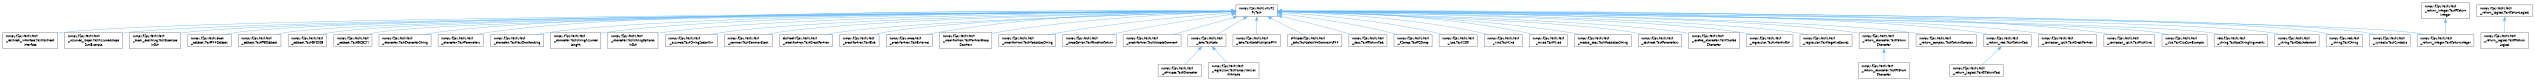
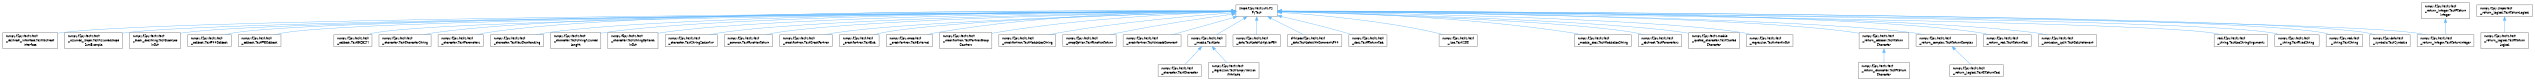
node "numpy.f2py.tests.util.F2 PyTest": label "numpy.f2py.tests.util.F2 PyTest" -> "shape.f2py.tests.util.F2 PyTest"
node "numpy.f2py.tests.test _return_logical.TestReturnLogical": label "numpy.f2py.tests.test _return_logical.TestReturnLogical" -> "numpy.f2py.shape.test _return_logical.TestReturnLogical"
node "numpy.f2py.tests.block _callback.TestF77Callback": label "numpy.f2py.tests.block _callback.TestF77Callback" -> "numpy.f2py.tests.test _callback.TestF77Callback"
node "numpy.f2py.tests.test _callback.TestGH18335": removed
node "numpy.f1py.tests.test _character.TestStringAssumed Length": label "numpy.f1py.tests.test _character.TestStringAssumed Length" -> "numpy.f2py.tests.test _character.TestStringAssumed Length"
node "numpy.f2py.tests.test _character.TestStringOptional InOut": label "numpy.f2py.tests.test _character.TestStringOptional InOut" -> "numpy.f0py.tests.test _character.TestStringOptional InOut"
node "numpy.f2py.tests.test _assumed.TestStringScalarArr": label "numpy.f2py.tests.test _assumed.TestStringScalarArr" -> "numpy.f2py.tests.test _character.TestStringScalarArr"
node "numpy.f2py.tests.test _common.TestCommonBlock": label "numpy.f2py.tests.test _common.TestCommonBlock" -> "numpy.f2py.tests.test _common.TestFunctionReturn"
node "abstract.f2py.tests.test _crackfortran.TestCrackFortran": label "abstract.f2py.tests.test _crackfortran.TestCrackFortran" -> "numpy.f2py.tests.test _crackfortran.TestCrackFortran"
node "numpy.f2py.tests.test _crackfortran.TestEval": label "numpy.f2py.tests.test _crackfortran.TestEval" -> "numpy.f2py.test.test _crackfortran.TestEval"
node "numpy.f2py.tests.test _data.TestData": label "numpy.f2py.tests.test _data.TestData" -> "numpy.f2py.tests.test _module.TestData"
node "numpy.f2py.tests.test _data.TestDataMultiplierF77": label "numpy.f2py.tests.test _data.TestDataMultiplierF77" -> "numpy.f2py.tests.test _data.TestDataMultiplierF57"
node "numpy.f2py.tests.test _f2cmap.TestF2Cmap": removed
node "numpy.f2py.tests.test _kind.TestKind": removed
node "numpy.f2py.tests.test _mixed.TestMixed": removed
node "numpy.f2py.tests.test _quoted_character.TestQuoted Character": label "numpy.f2py.tests.test _quoted_character.TestQuoted Character" -> "numpy.f2py.tests.module _quoted_character.TestQuoted Character"
node "numpy.f2py.tests.test _regression.TestNegativeBounds": removed
node "numpy.f2py.tests.test _return_character.TestReturn Character": label "numpy.f2py.tests.test _return_character.TestReturn Character" -> "numpy.f2py.tests.test _return_callback.TestReturn Character"
node "numpy.f2py.tests.test _semicolon_split.TestCrackFortran": label "numpy.f2py.tests.test _semicolon_split.TestCrackFortran" -> "numpy.f2py.tests.test _semicolon_split.TestCallstatement"
node "numpy.f2py.tests.test _semicolon_split.TestMultiline": removed
node "numpy.f2py.tests.test _size.TestSizeSumExample": removed
node "numpy.f2py.tests.test _string.TestCallstatement": label "numpy.f2py.tests.test _string.TestCallstatement" -> "numpy.f2py.tests.test _string.TestFixedString"
node "numpy.f2py.tests.test _symbolic.TestSymbolic": label "numpy.f2py.tests.test _symbolic.TestSymbolic" -> "numpy.f2py.data.test _symbolic.TestSymbolic"
edge "numpy.f2py.tests.test _return_logical.TestCReturnReal" -> "numpy.f2py.tests.test _return_real.TestReturnReal": now "numpy.f2py.tests.test _return_logical.TestCReturnReal" -> "numpy.f2py.tests.test _return_complex.TestReturnComplex"
node "numpy.f2py.tests.test _attrspec.TestCharacter": label "numpy.f2py.tests.test _attrspec.TestCharacter" -> "numpy.f2py.tests.test _character.TestCharacter"
